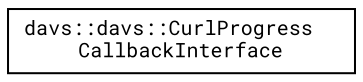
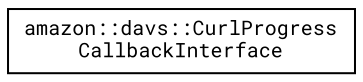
node "davs::davs::CurlProgress CallbackInterface": label "davs::davs::CurlProgress CallbackInterface" -> "amazon::davs::CurlProgress CallbackInterface"
